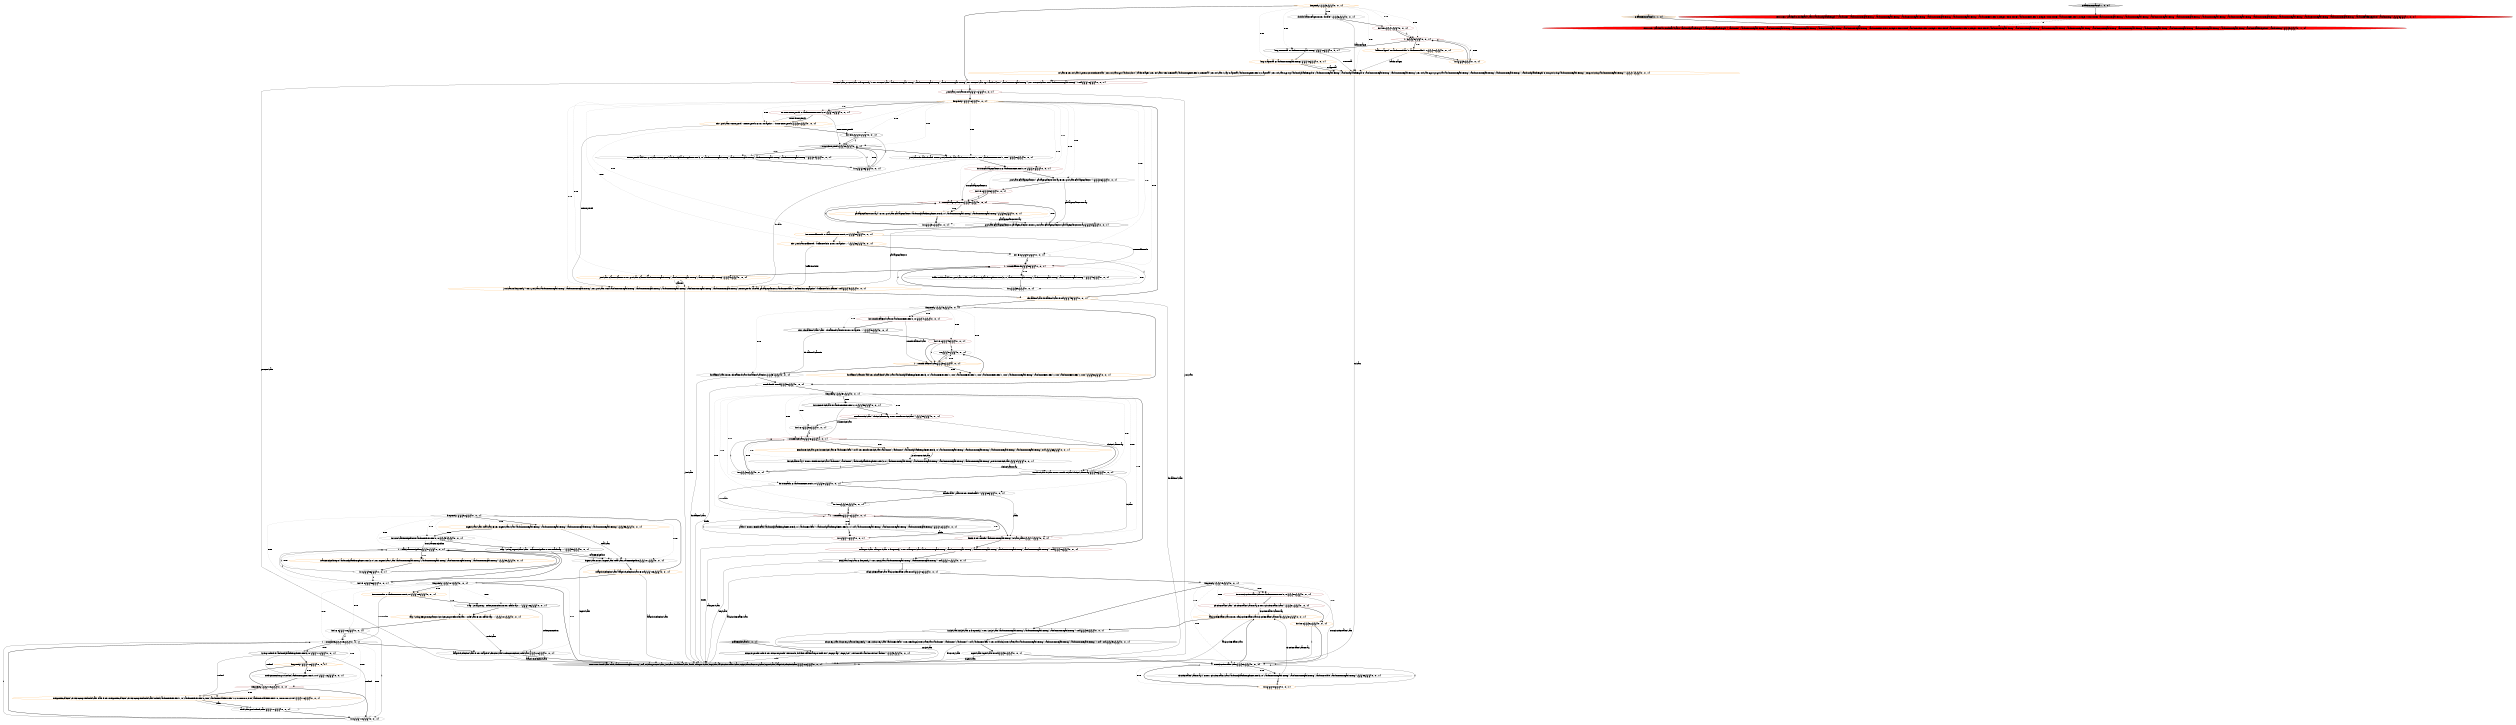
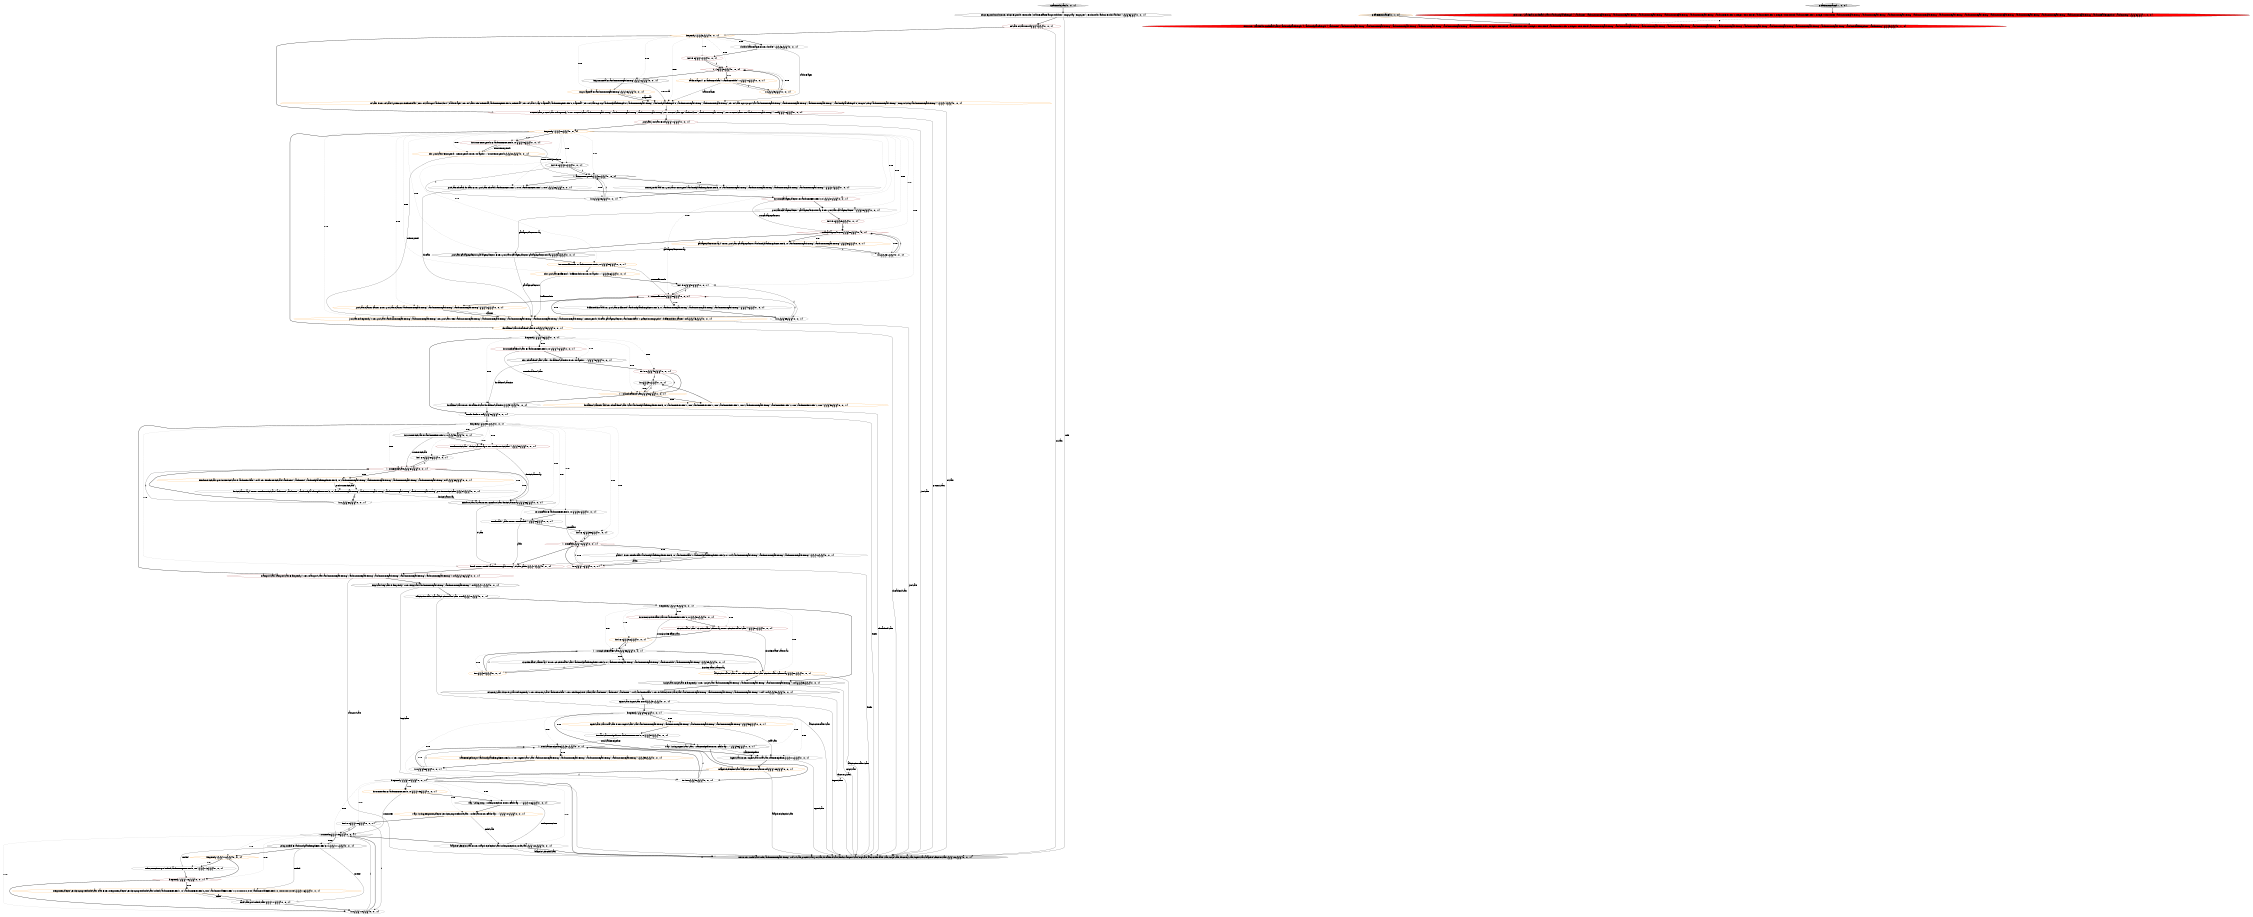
node "OsStats osStats = null@@@4@@@['0', '0', '1']": added
edge "IngestStats ingestStats = null@@@91@@@['0', '0', '1']" -> "i < numCircuitBreakerStats@@@83@@@['0', '0', '1']": now "IngestStats ingestStats = null@@@91@@@['0', '0', '1']" -> "frequently()@@@92@@@['0', '0', '1']"
